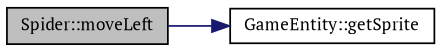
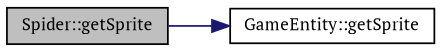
node "Spider::moveLeft": label "Spider::moveLeft" -> "Spider::getSprite"
